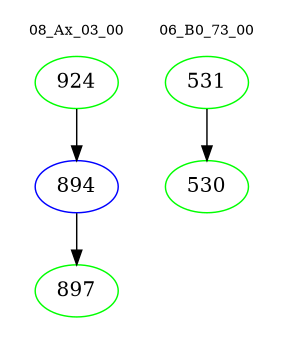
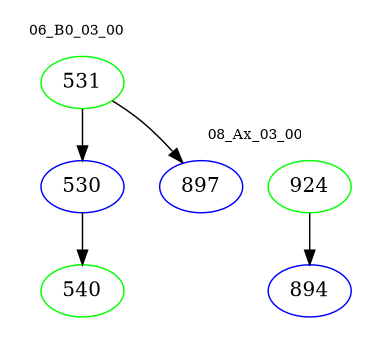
cluster "06_B0_73_00": label "06_B0_73_00" -> "06_B0_03_00"
node "530": color green -> blue
edge "894" -> "897": now "531" -> "897"
node "897": color green -> blue
node "540": added
